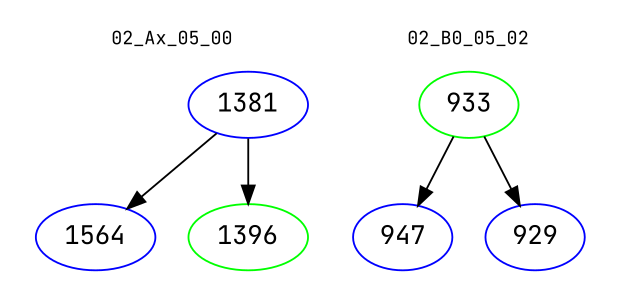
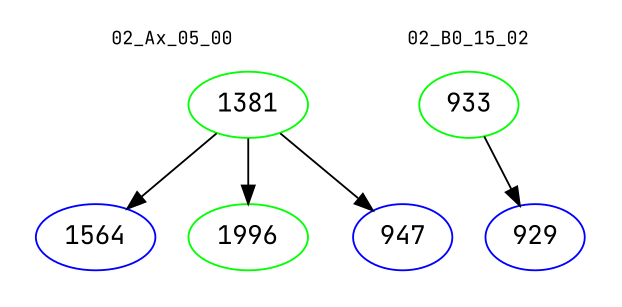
cluster "02_B0_05_02": label "02_B0_05_02" -> "02_B0_15_02"
node "1381": color blue -> green
edge "933" -> "947": now "1381" -> "947"
node "1396": label "1396" -> "1996"
